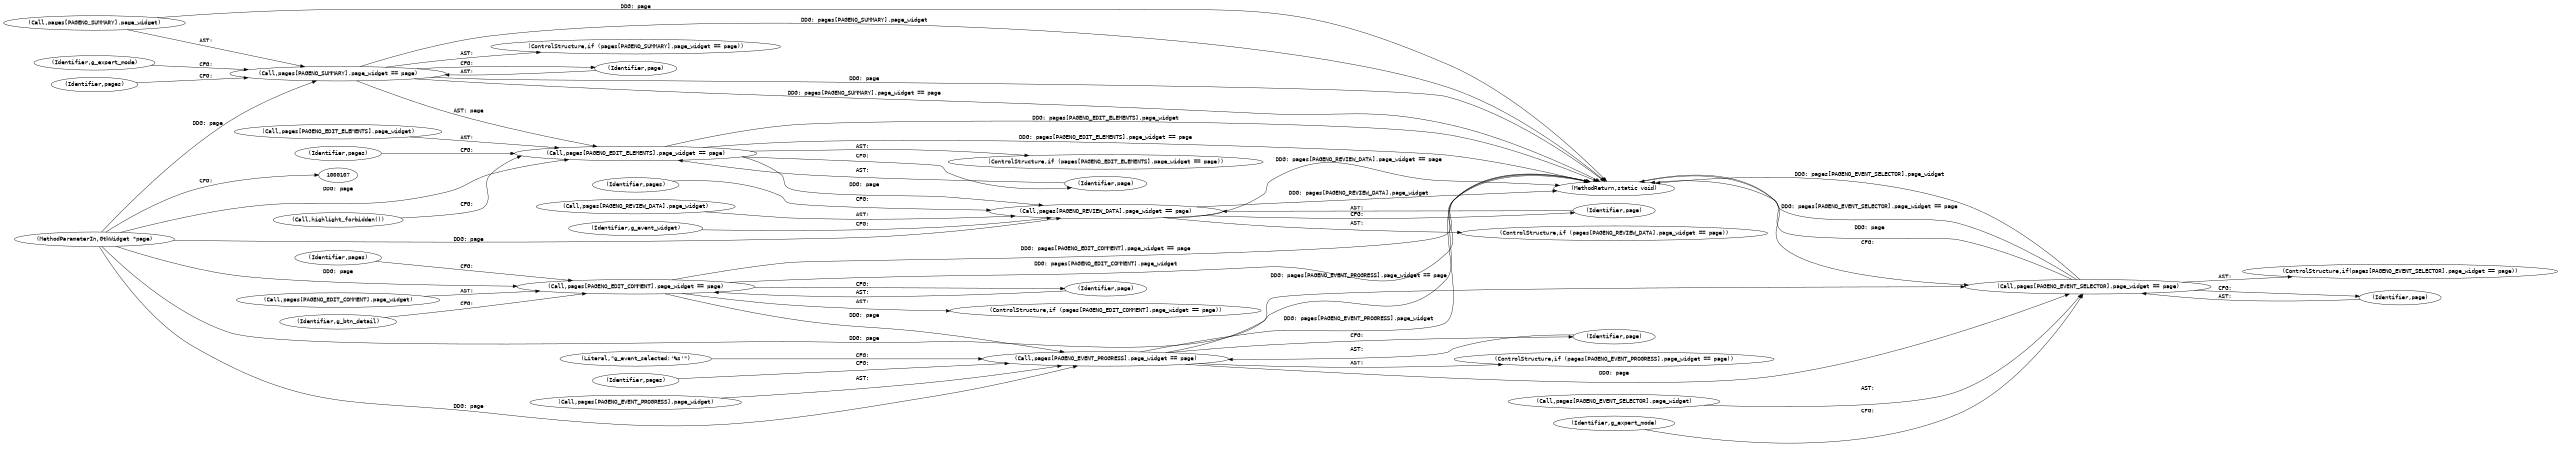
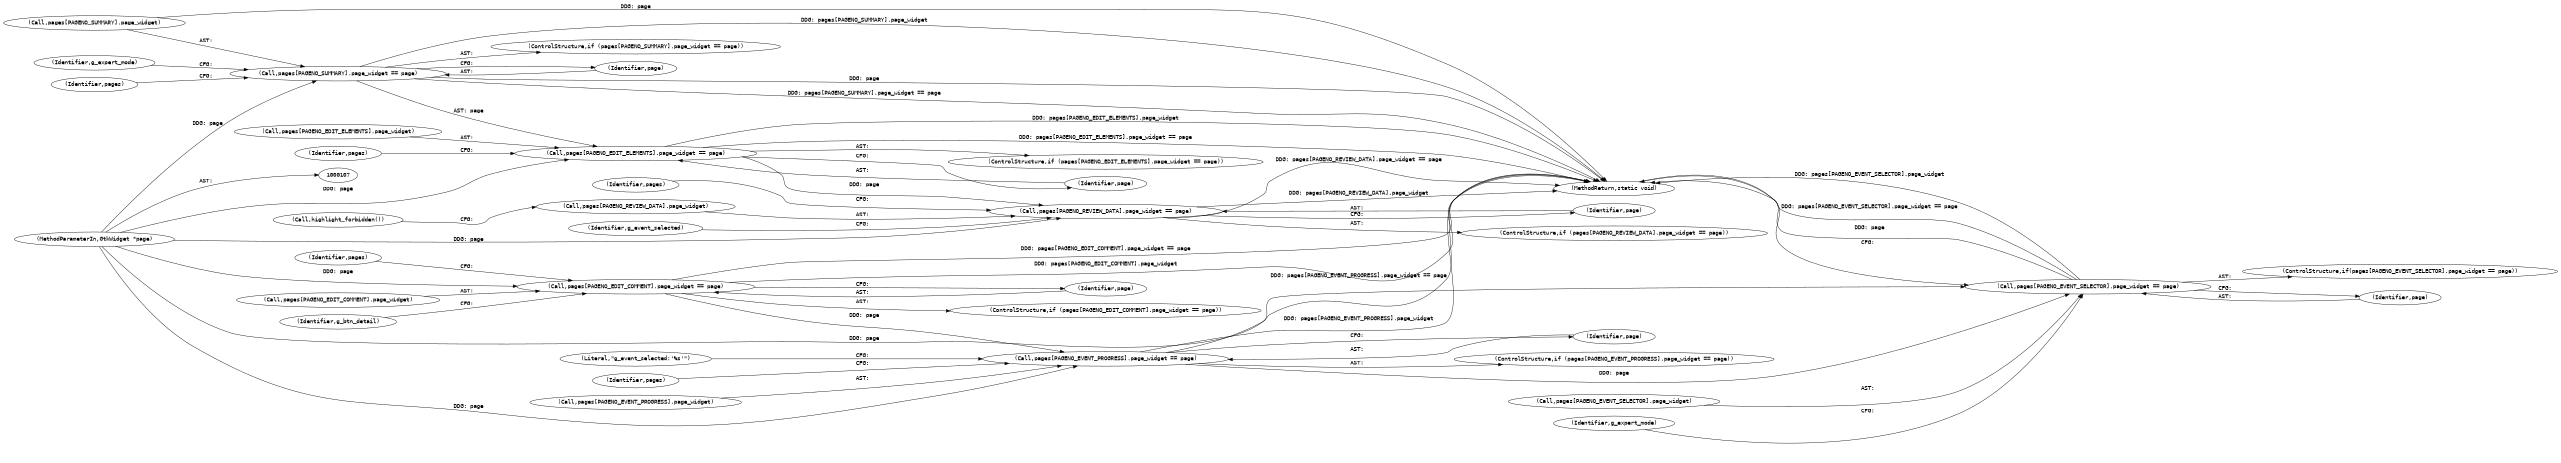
edge "(MethodParameterIn,GtkWidget *page)" -> "1000107": label "CFG: " -> "AST: "
edge "(Call,highlight_forbidden())" -> "(Call,pages[PAGENO_EDIT_ELEMENTS].page_widget == page)": now "(Call,highlight_forbidden())" -> "(Call,pages[PAGENO_REVIEW_DATA].page_widget)"
node "(Identifier,g_event_widget)": label "(Identifier,g_event_widget)" -> "(Identifier,g_event_selected)"
